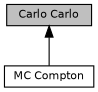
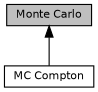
node "Carlo Carlo": label "Carlo Carlo" -> "Monte Carlo"
